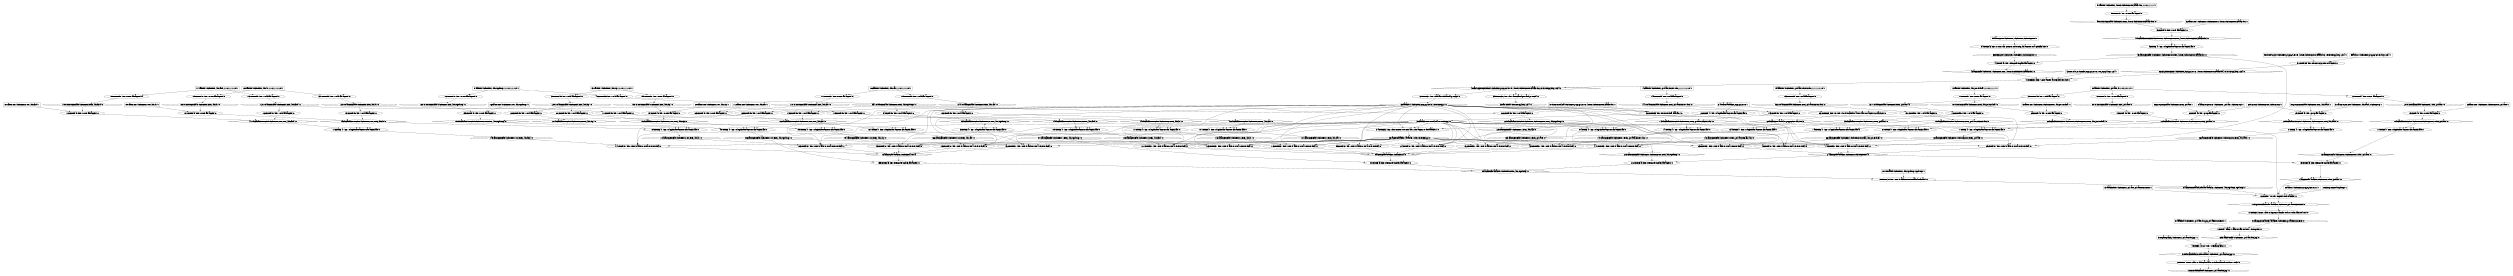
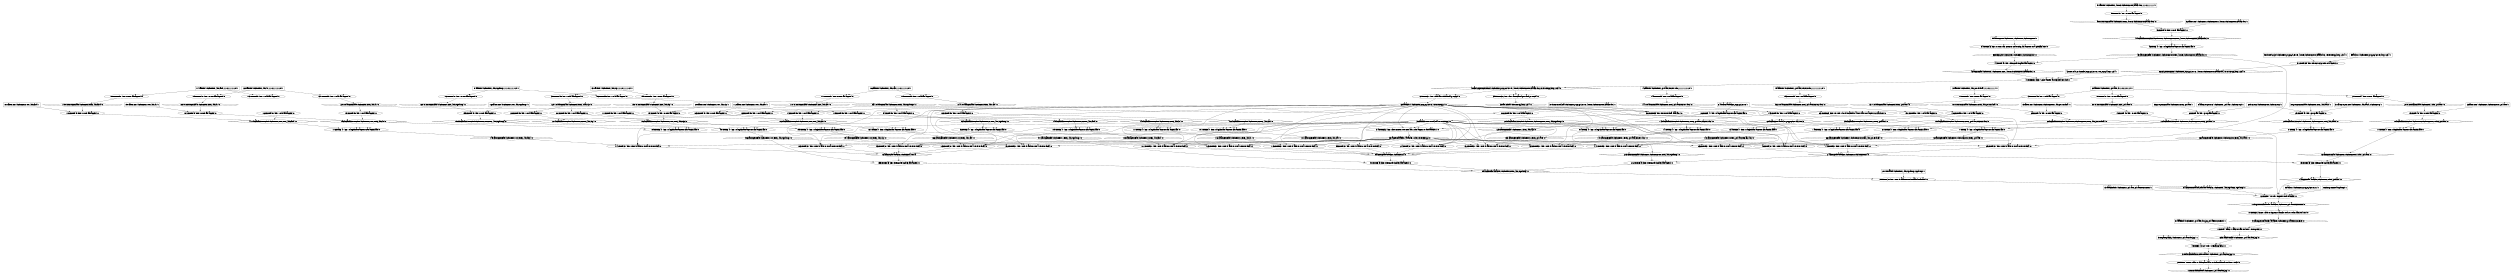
node "112:worldAccessible(victimHost,exec,'/bin/find'):0": removed
node "129:worldAccessible(victimHost,exec,'/bin/zip'):0": label "129:worldAccessible(victimHost,exec,'/bin/zip'):0" -> "129:worldAccessible(victimHost,exec,'/that/zip'):0"
edge "92:RULE 47 (BB - A legitimate account can access file):0" -> "93:localFileProtection(victimHost,_,exec,'/bin/tcpdump'):0": reversed
node "184:canAccessFile(victimHost,root,exec,'/bin/ls'):0": removed
